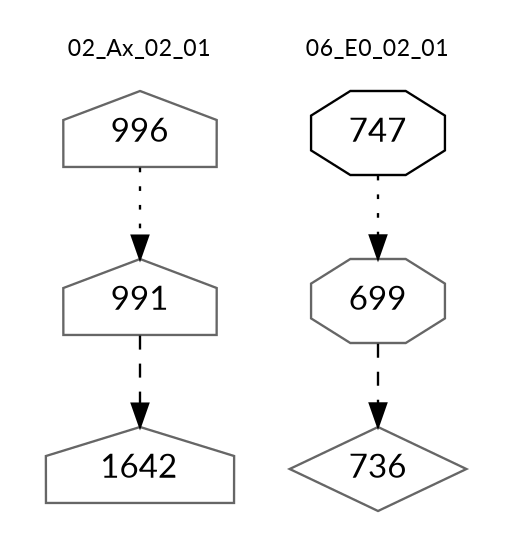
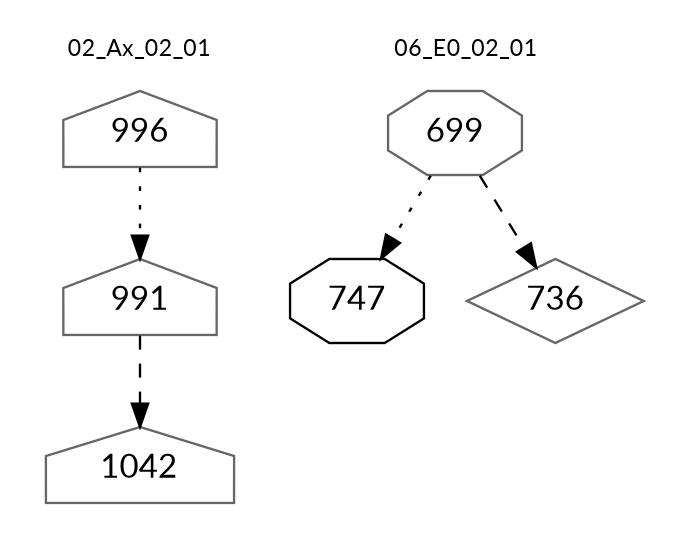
edge "747" -> "699": reversed
node "1642": label "1642" -> "1042"
